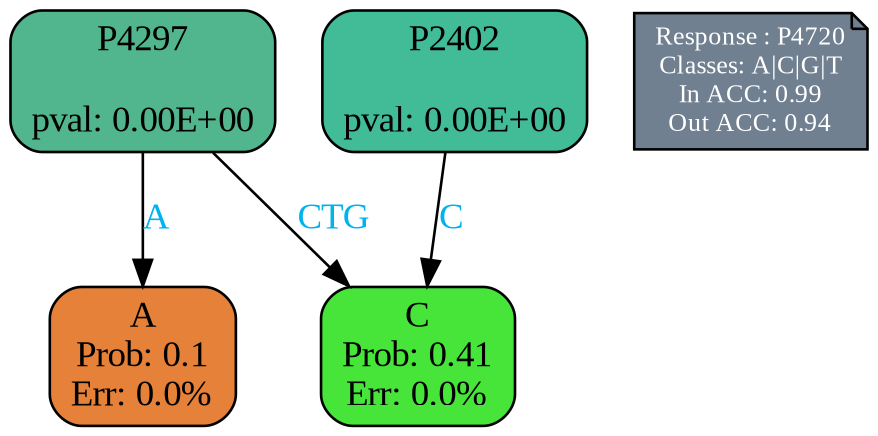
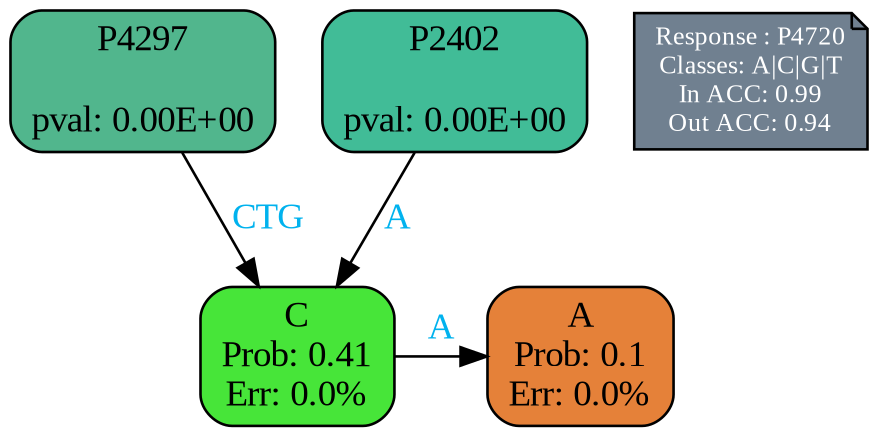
edge "P4297 pval: 0.00E+00" -> "A Prob: 0.1 Err: 0.0%": now "C Prob: 0.41 Err: 0.0%" -> "A Prob: 0.1 Err: 0.0%"
edge "P2402 pval: 0.00E+00" -> "C Prob: 0.41 Err: 0.0%": label "C" -> "A"
